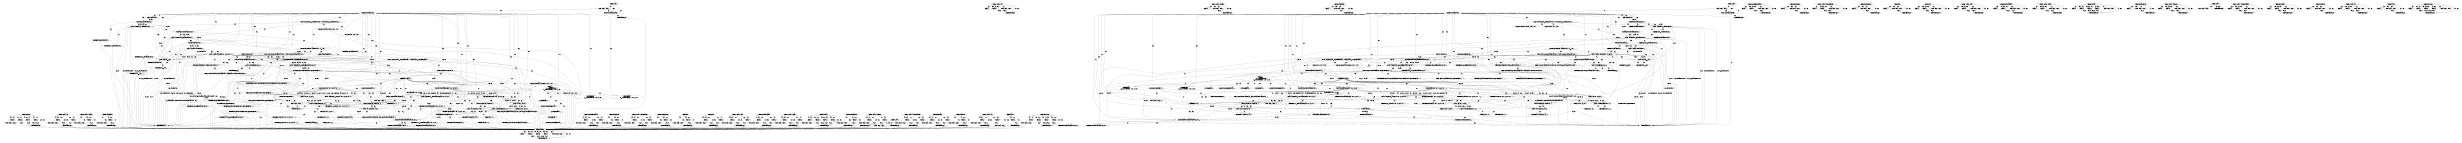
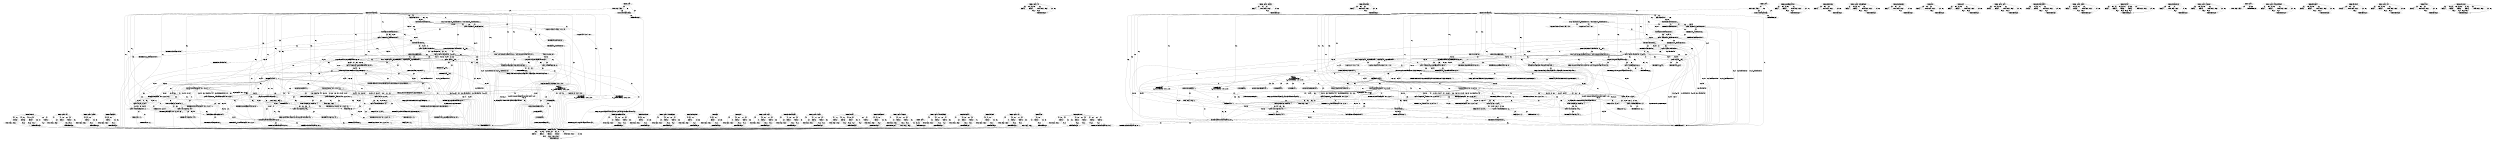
node "(PARAM,p5)": added
